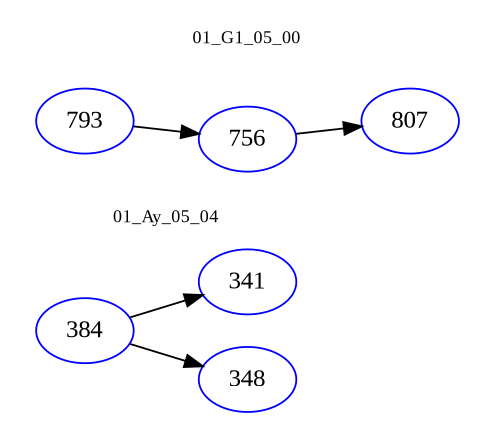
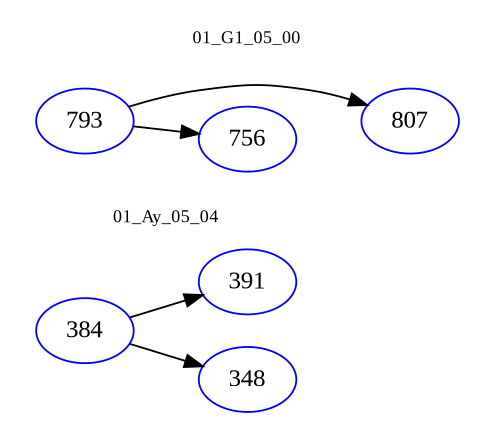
edge "756" -> "807": now "793" -> "807"
node "341": label "341" -> "391"
